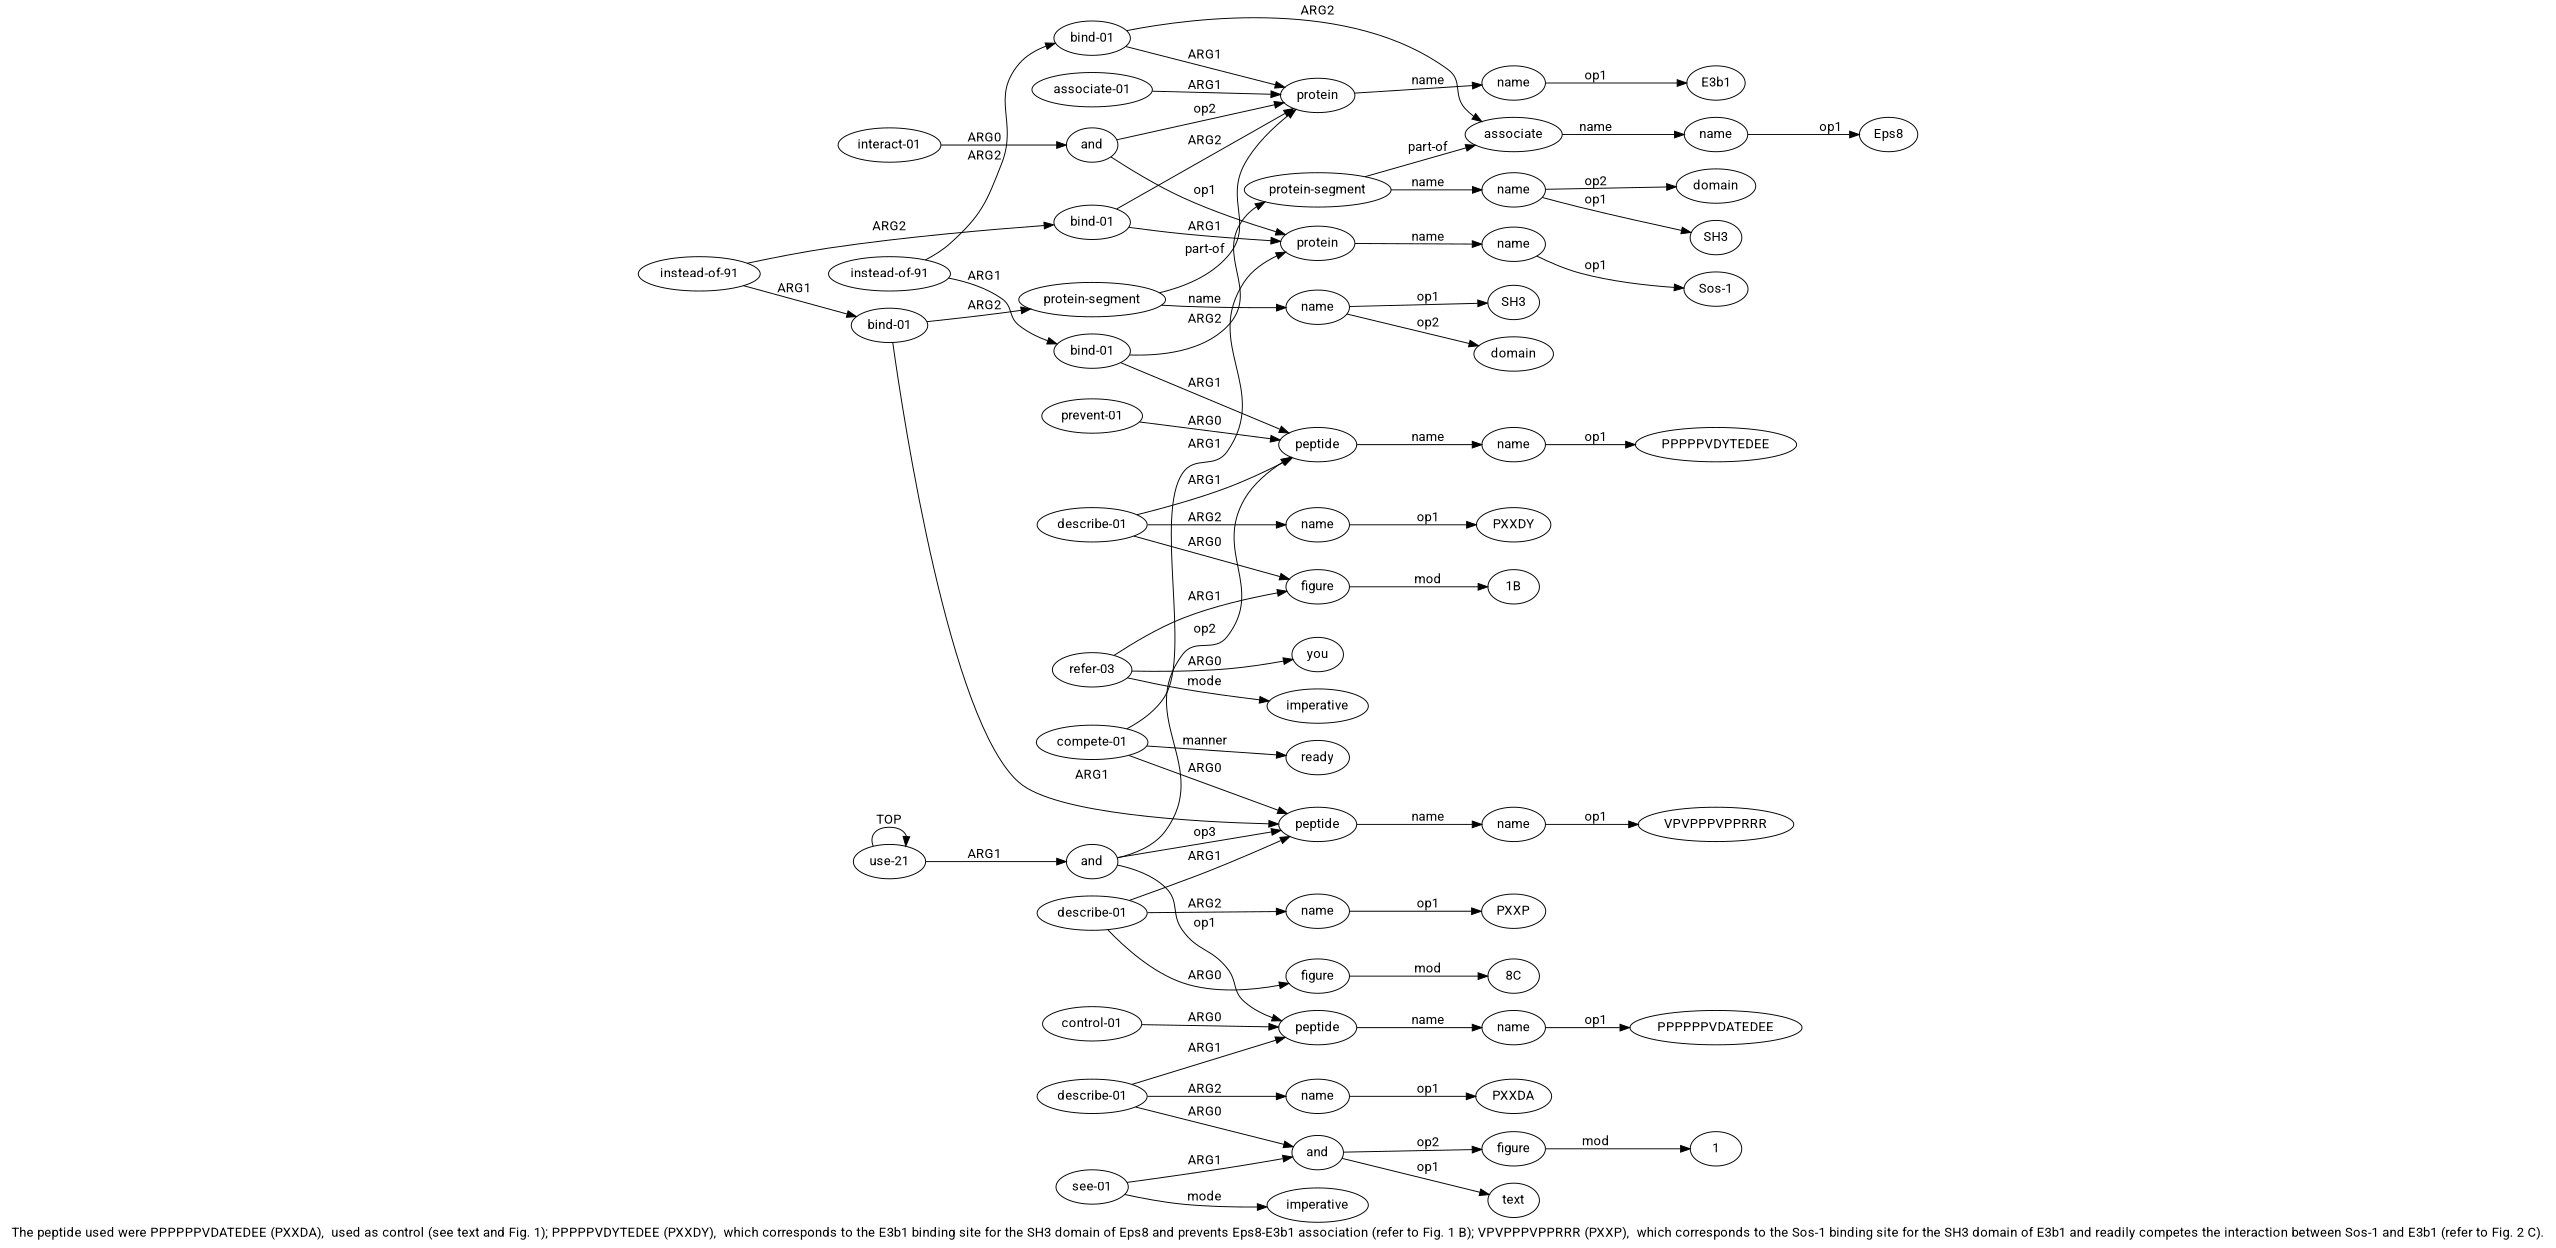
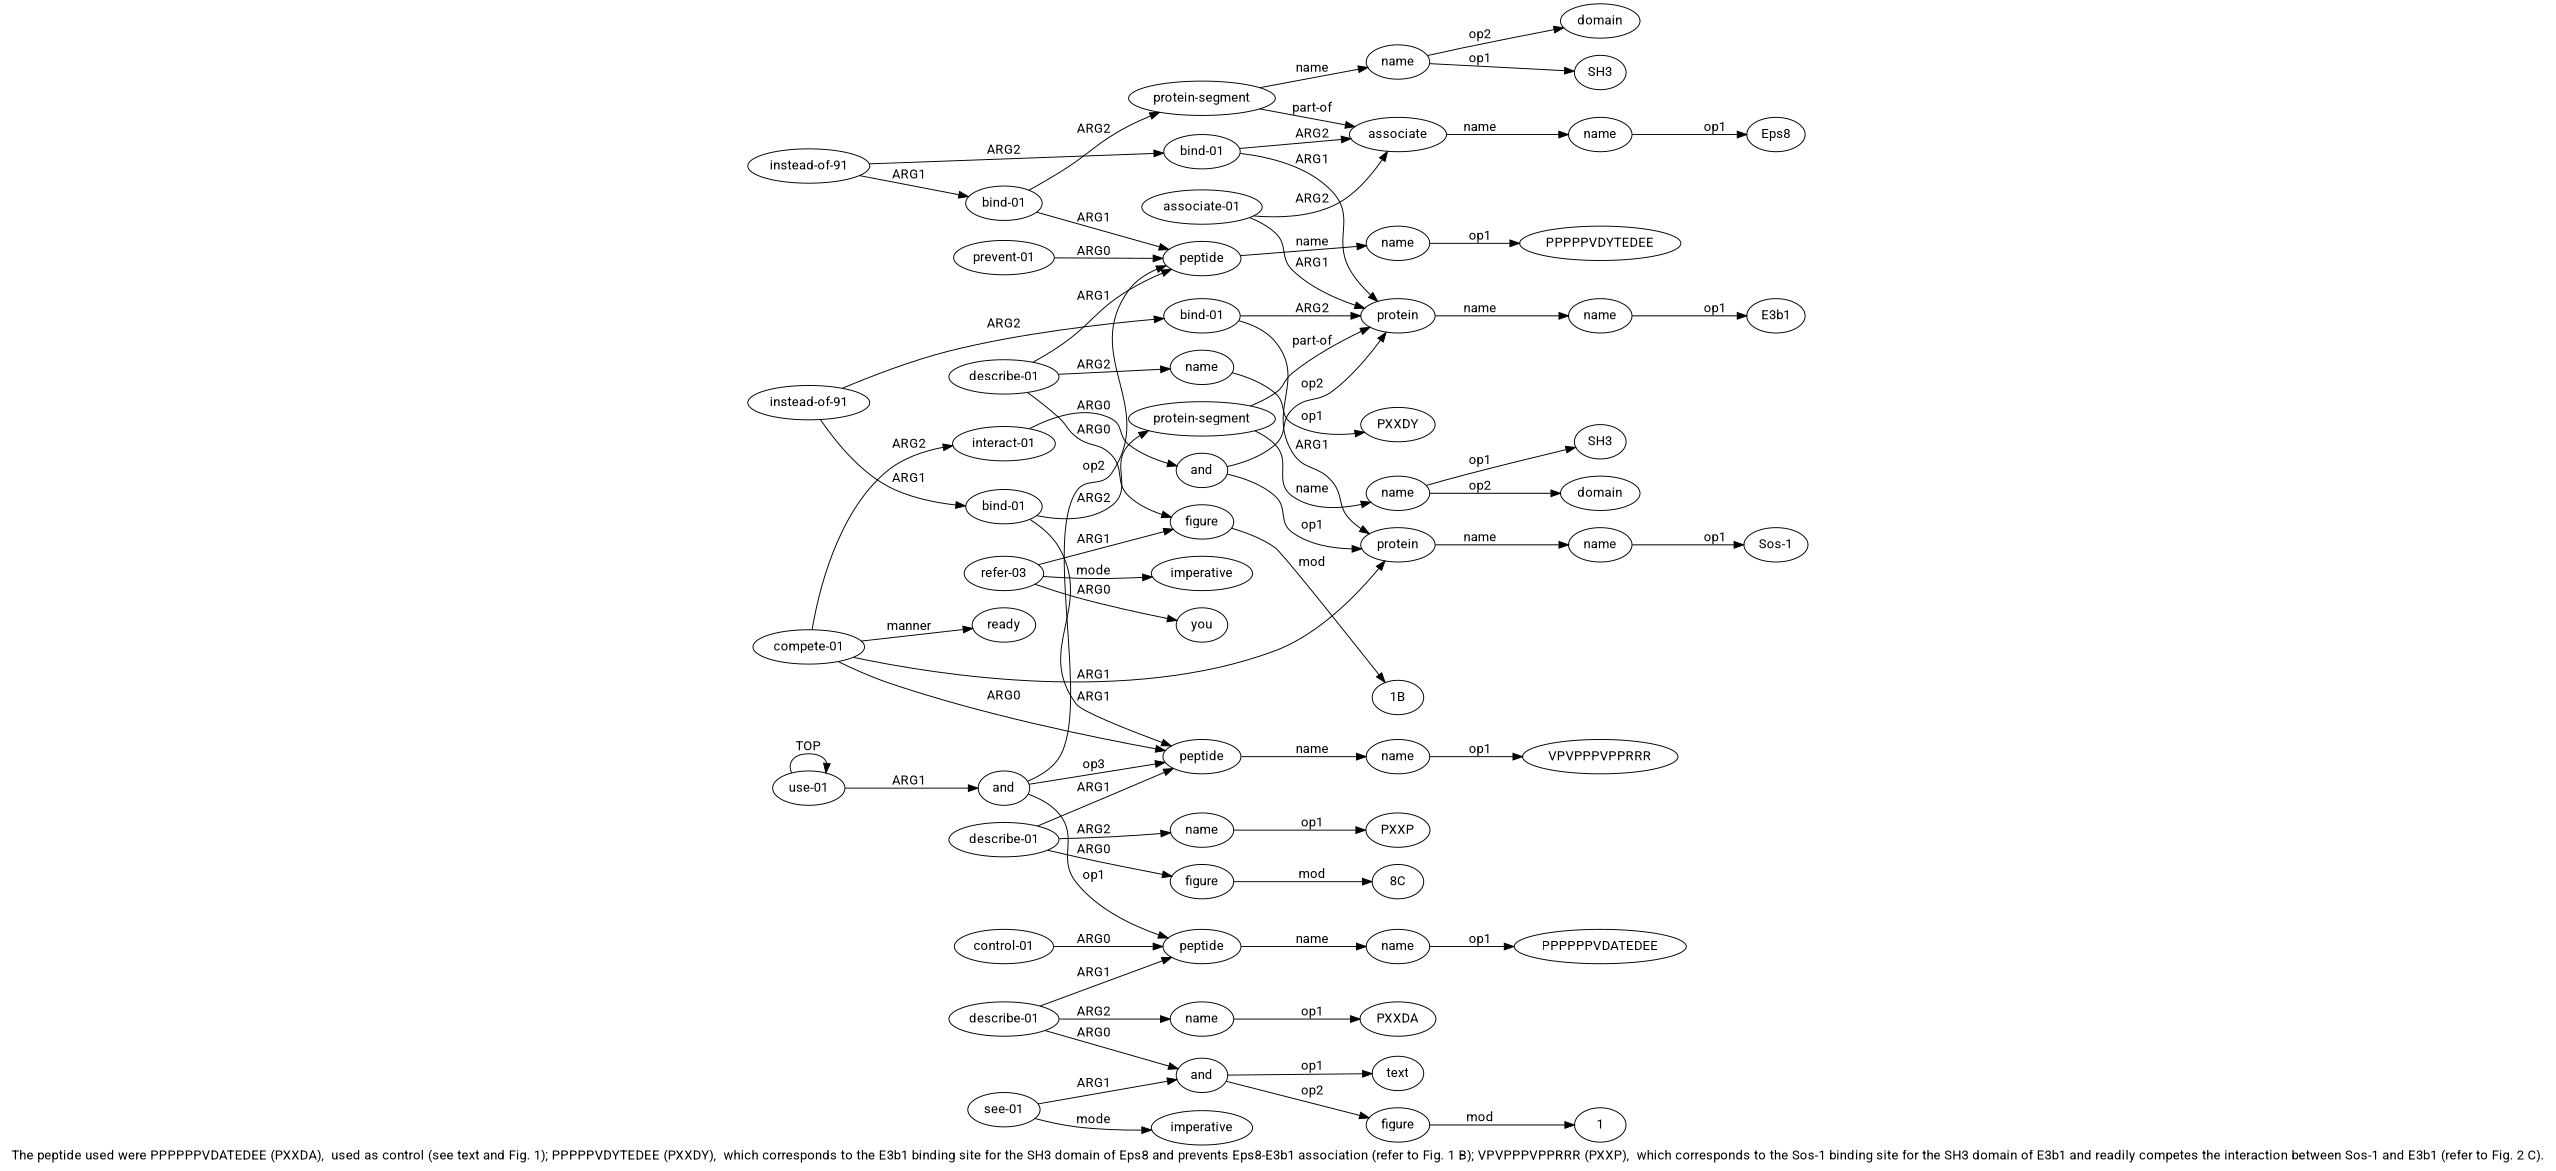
edge "associate-01" -> "associate": added, label "ARG2"
edge "compete-01" -> "interact-01": added, label "ARG2"
node "use-21": label "use-21" -> "use-01"
